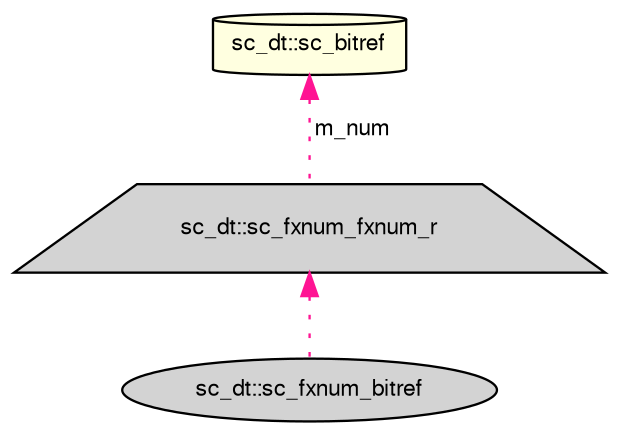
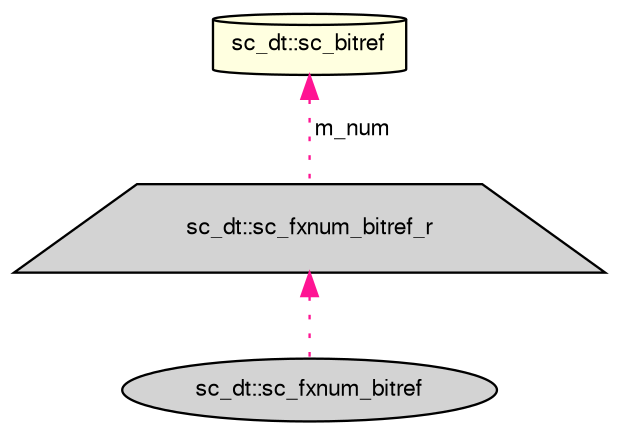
node "sc_dt::sc_fxnum_fxnum_r": label "sc_dt::sc_fxnum_fxnum_r" -> "sc_dt::sc_fxnum_bitref_r"
